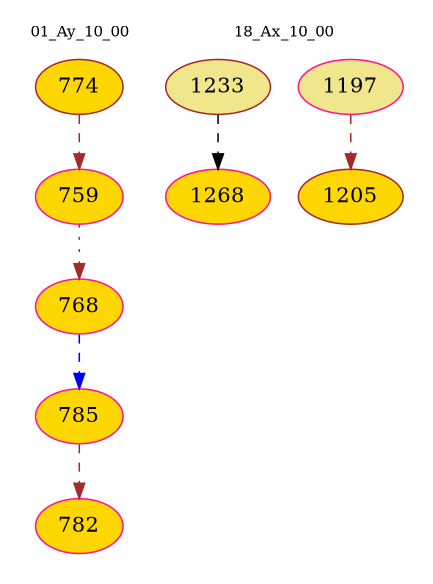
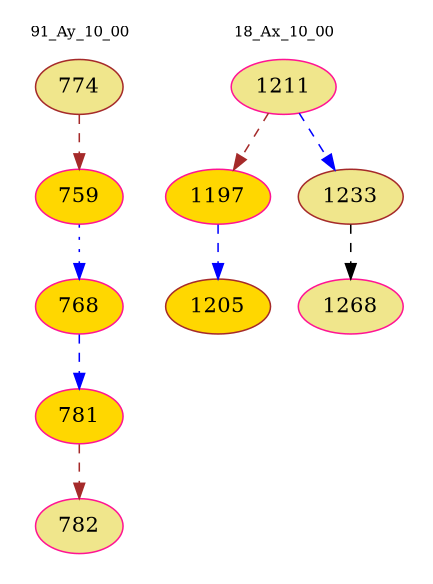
cluster "01_Ay_10_00": label "01_Ay_10_00" -> "91_Ay_10_00"
node "774": fillcolor gold -> khaki
node "1211": added
node "1197": fillcolor khaki -> gold
edge "1197" -> "1205": color brown -> blue
node "1268": fillcolor gold -> khaki
edge "759" -> "768": color brown -> blue
node "785": label "785" -> "781"
node "782": fillcolor gold -> khaki
